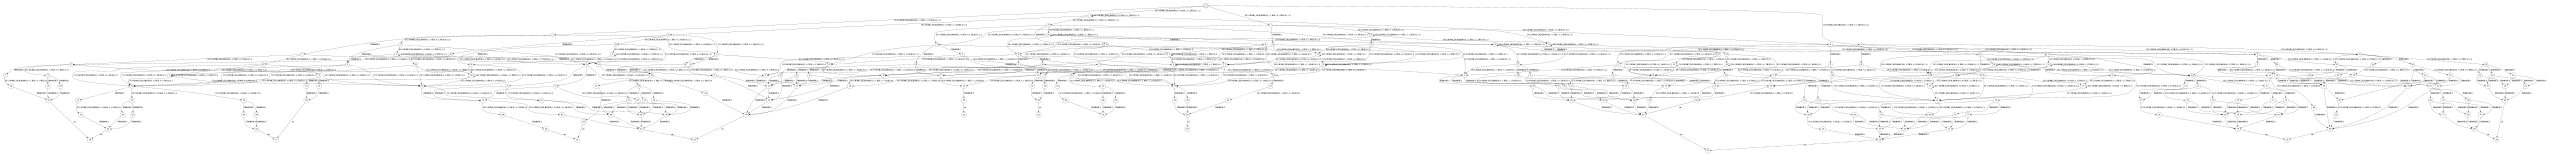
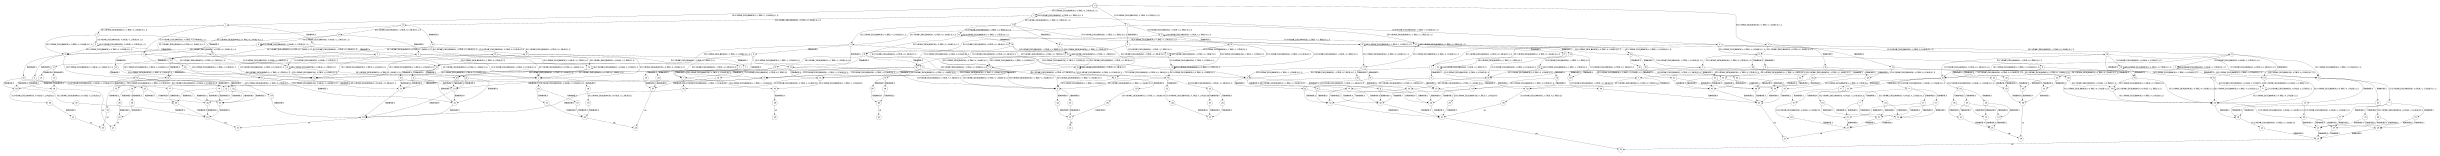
edge "106" -> "165": added, label "TERMINATE !0"
edge "166" -> "108": now "49" -> "108"
edge "80" -> "149": added, label "TERMINATE !1"
